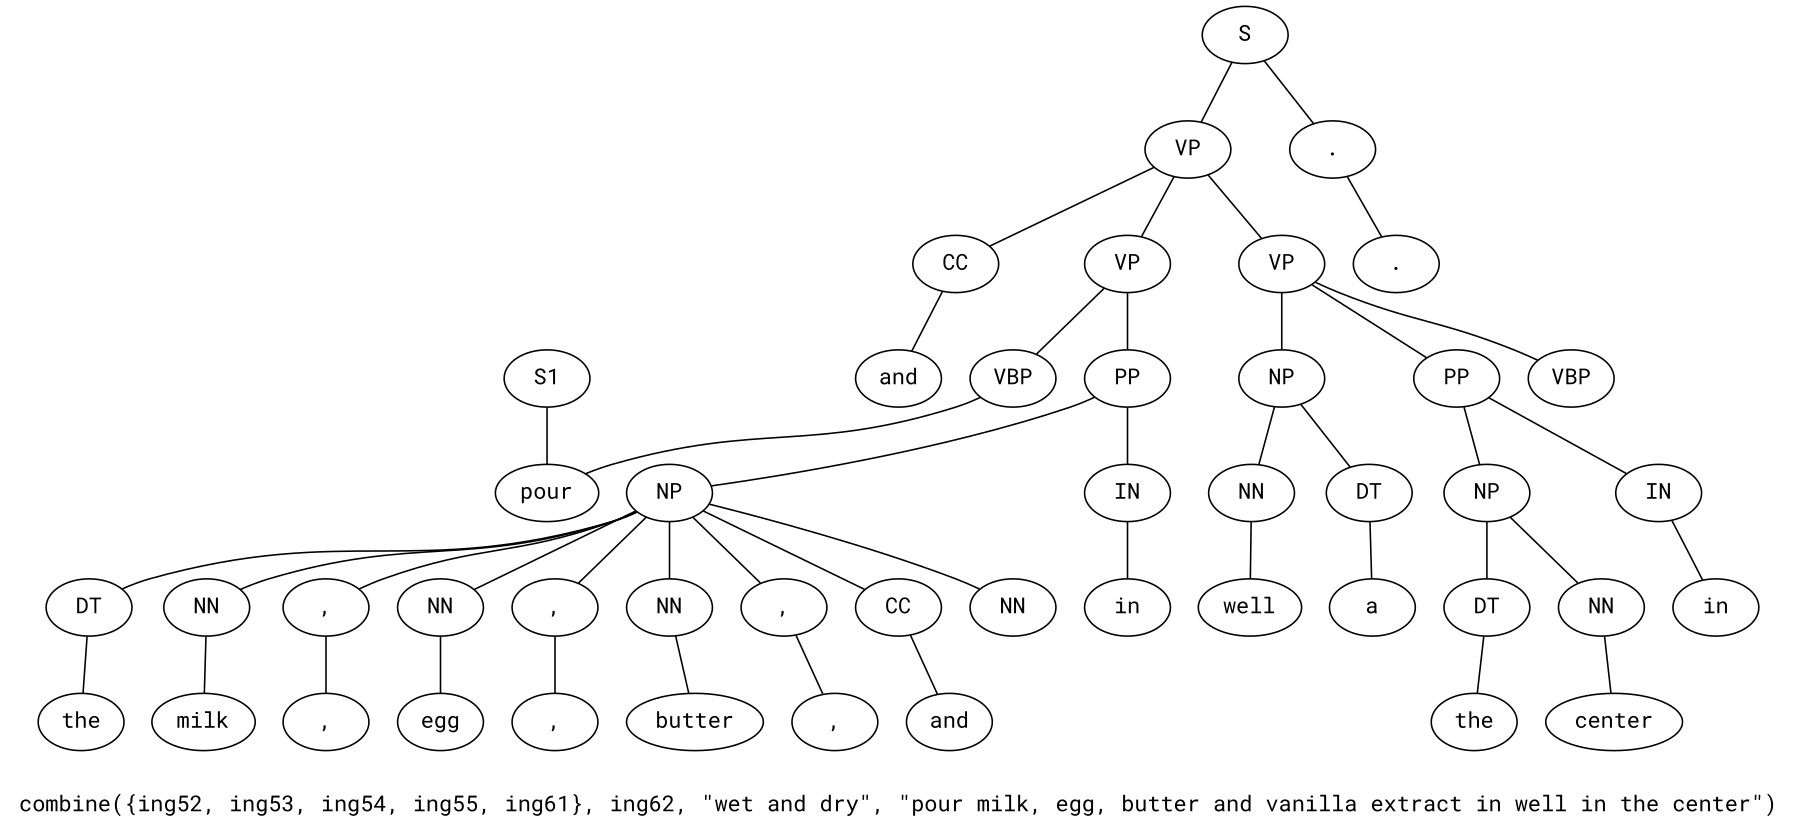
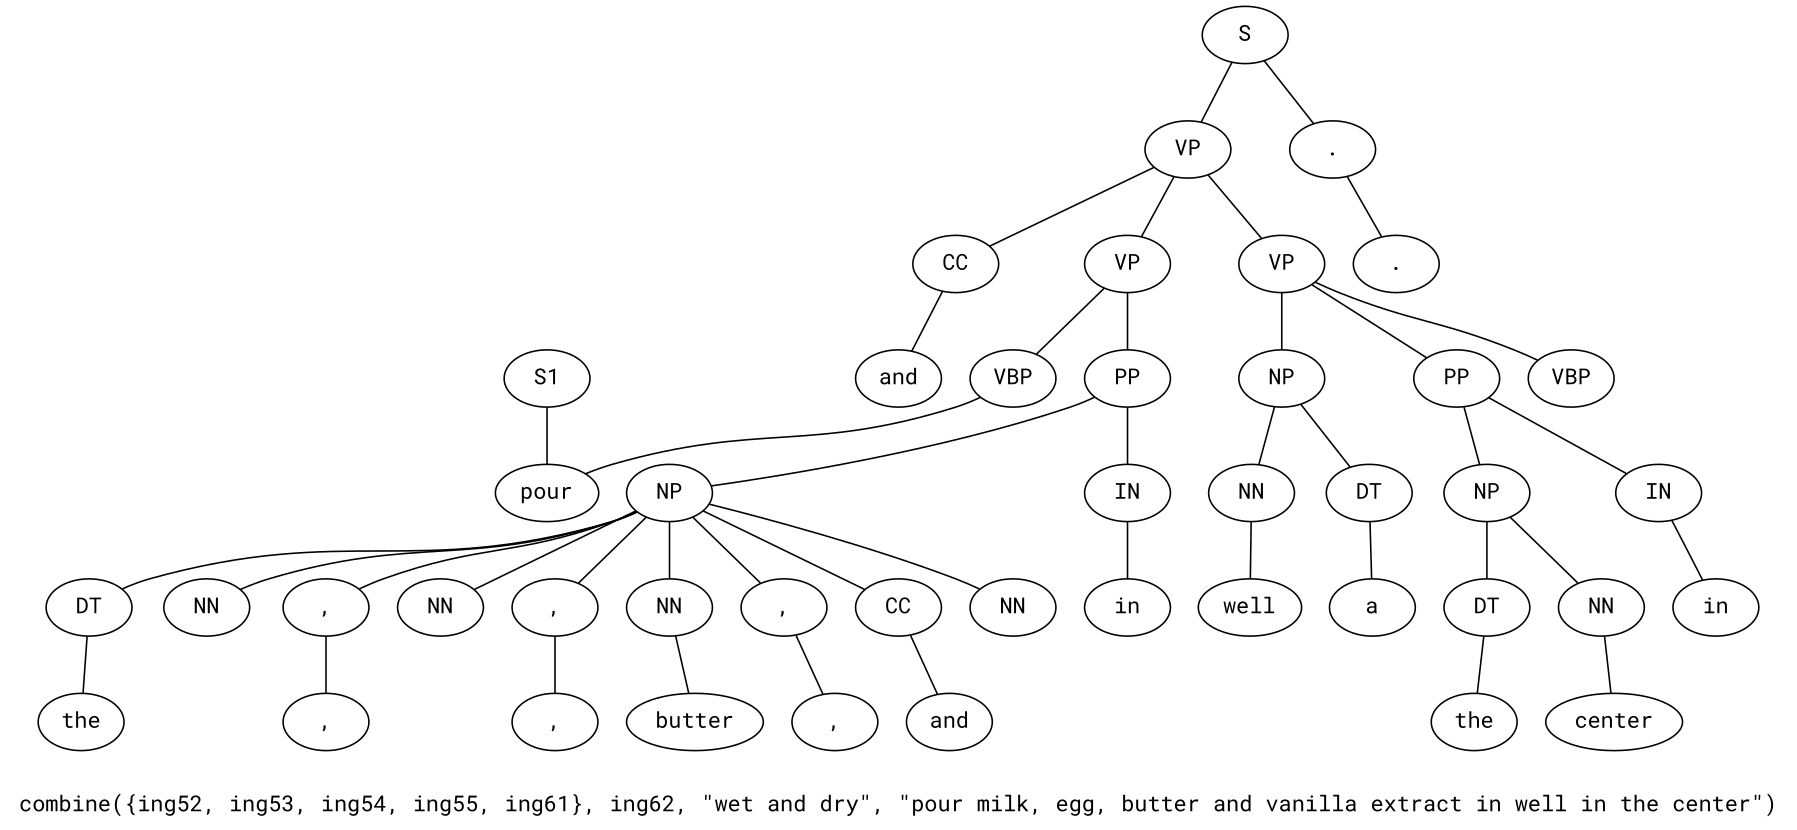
node "milk": removed
node "egg": removed
